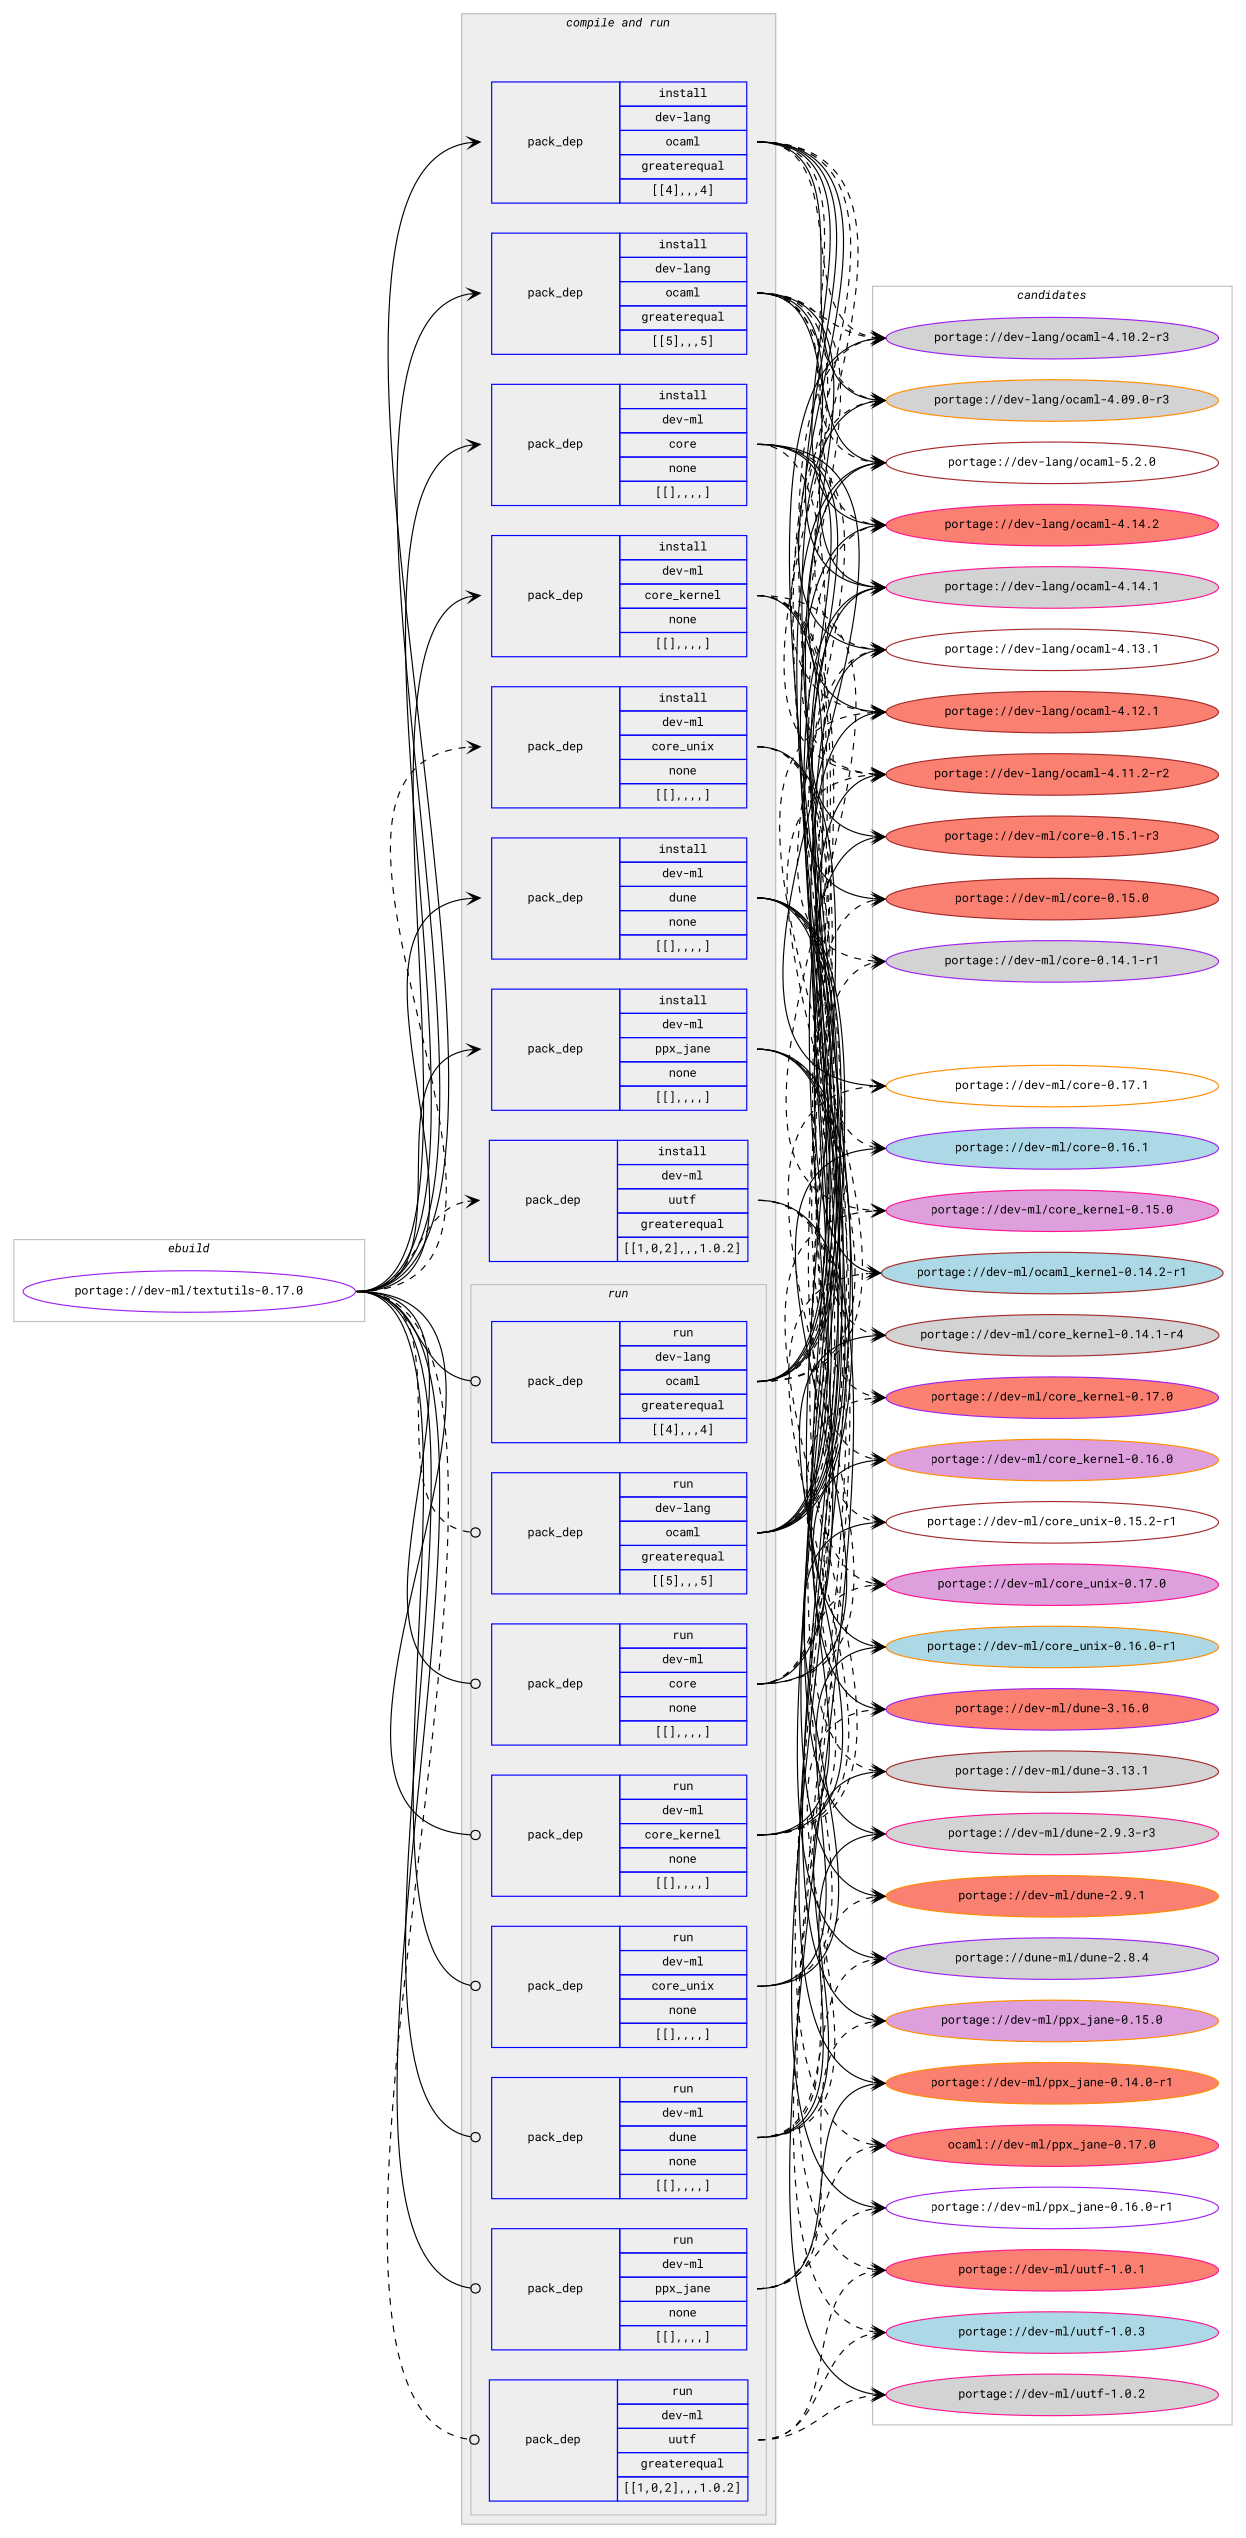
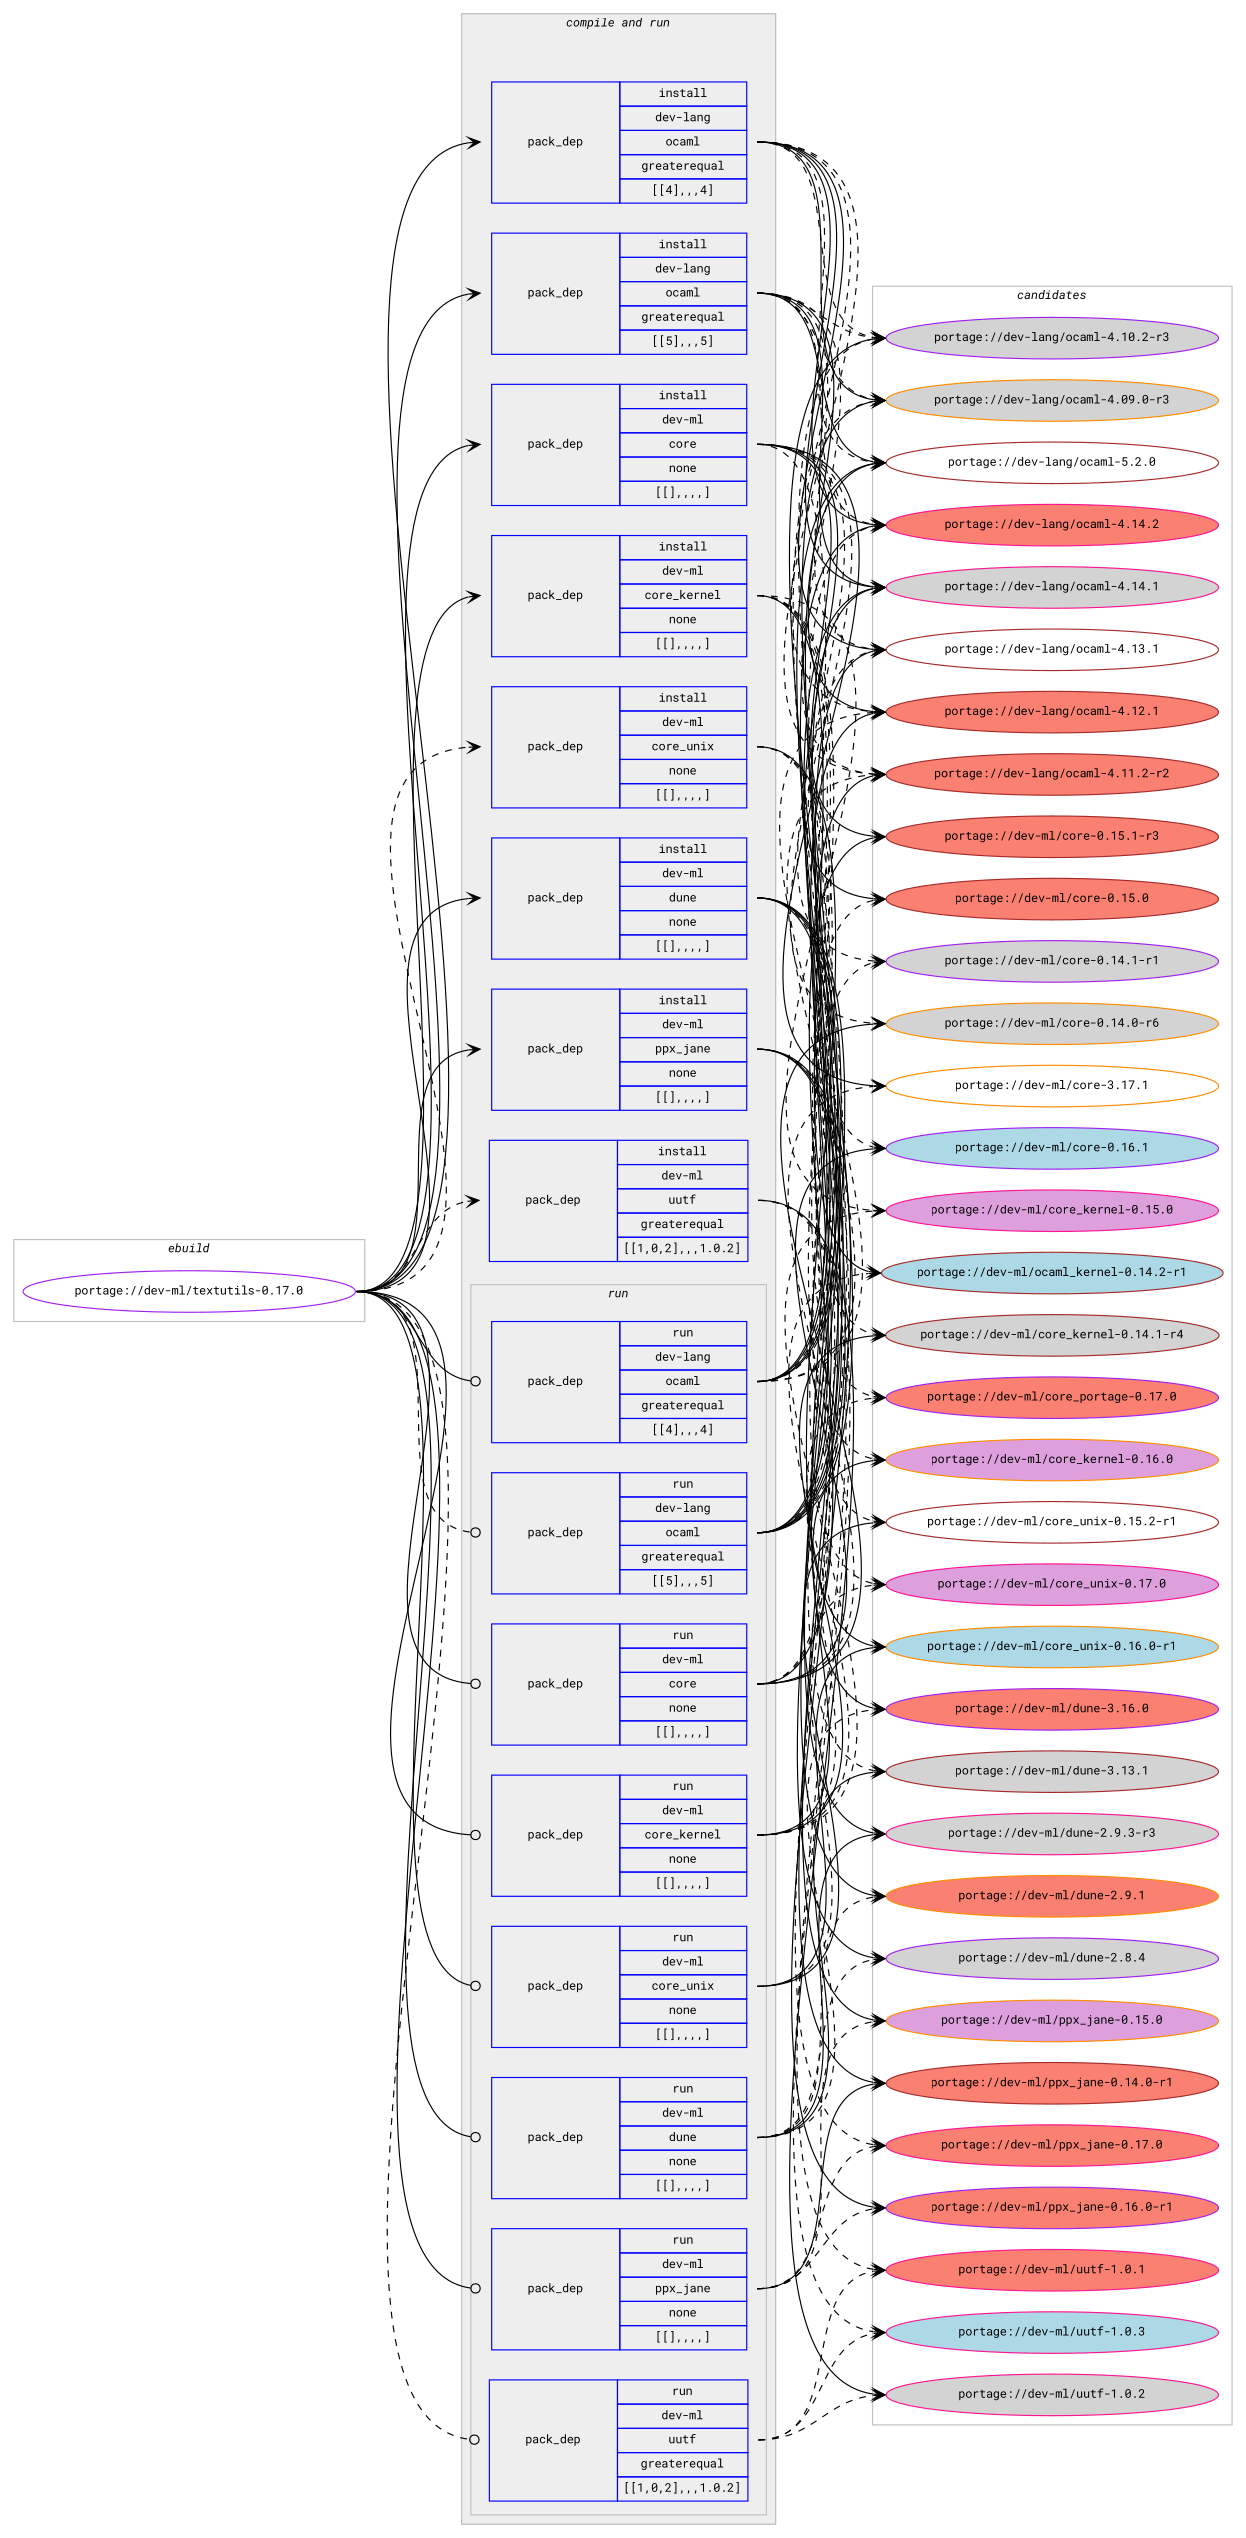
node "portage://dev-ml/core-0.14.0-r6": added
node "portage://dev-ml/core-0.17.1": label "portage://dev-ml/core-0.17.1" -> "portage://dev-ml/core-3.17.1"
node "portage://dev-ml/core_kernel-0.17.0": label "portage://dev-ml/core_kernel-0.17.0" -> "portage://dev-ml/core_portage-0.17.0"
node "portage://dune-ml/dune-2.8.4": label "portage://dune-ml/dune-2.8.4" -> "portage://dev-ml/dune-2.8.4"
node "portage://dev-ml/ppx_jane-0.14.0-r1": color darkorange -> brown
node "ocaml://dev-ml/ppx_jane-0.17.0": label "ocaml://dev-ml/ppx_jane-0.17.0" -> "portage://dev-ml/ppx_jane-0.17.0"
node "portage://dev-ml/ppx_jane-0.16.0-r1": fillcolor white -> salmon
